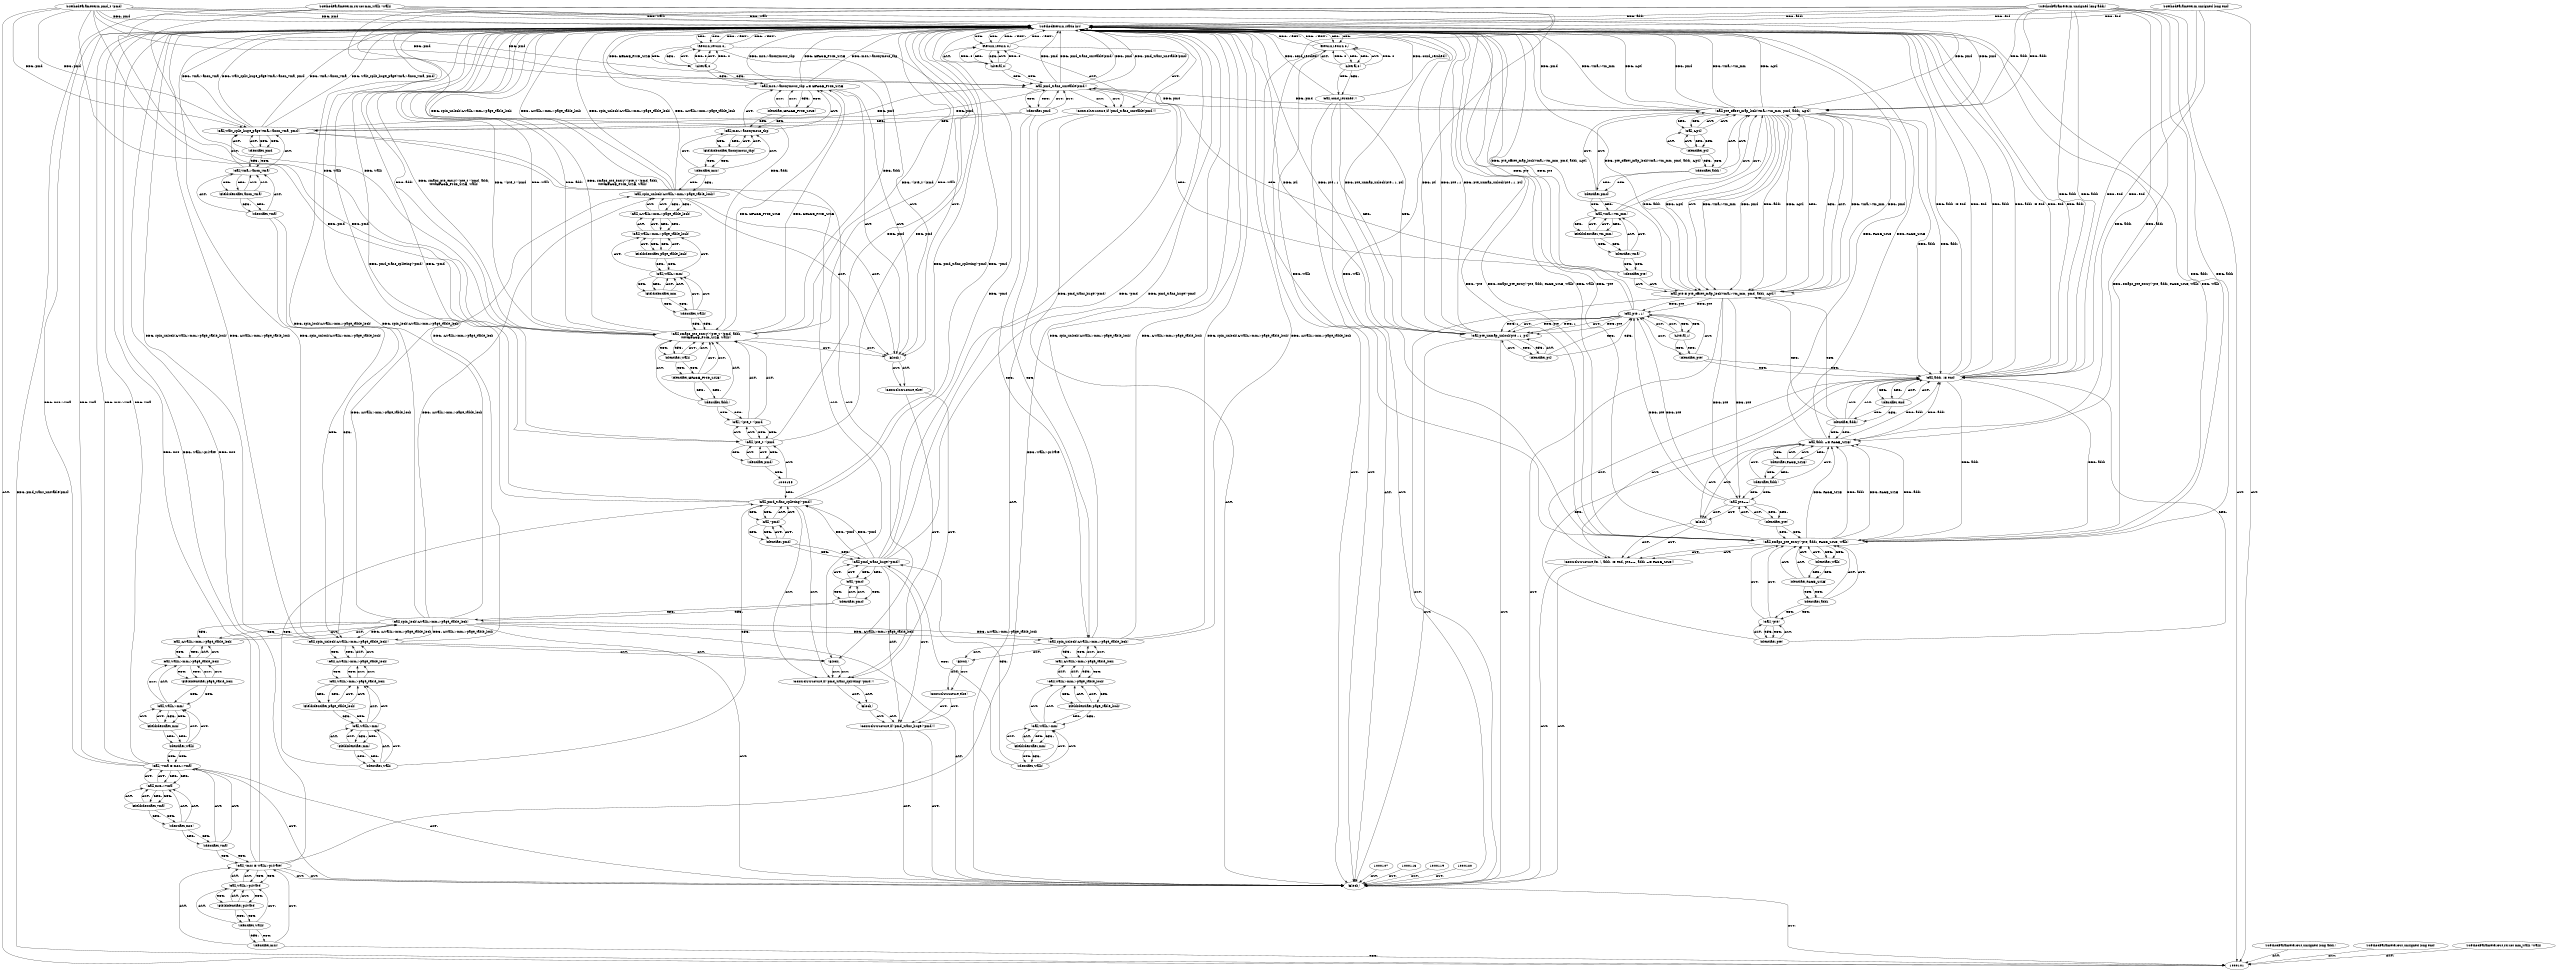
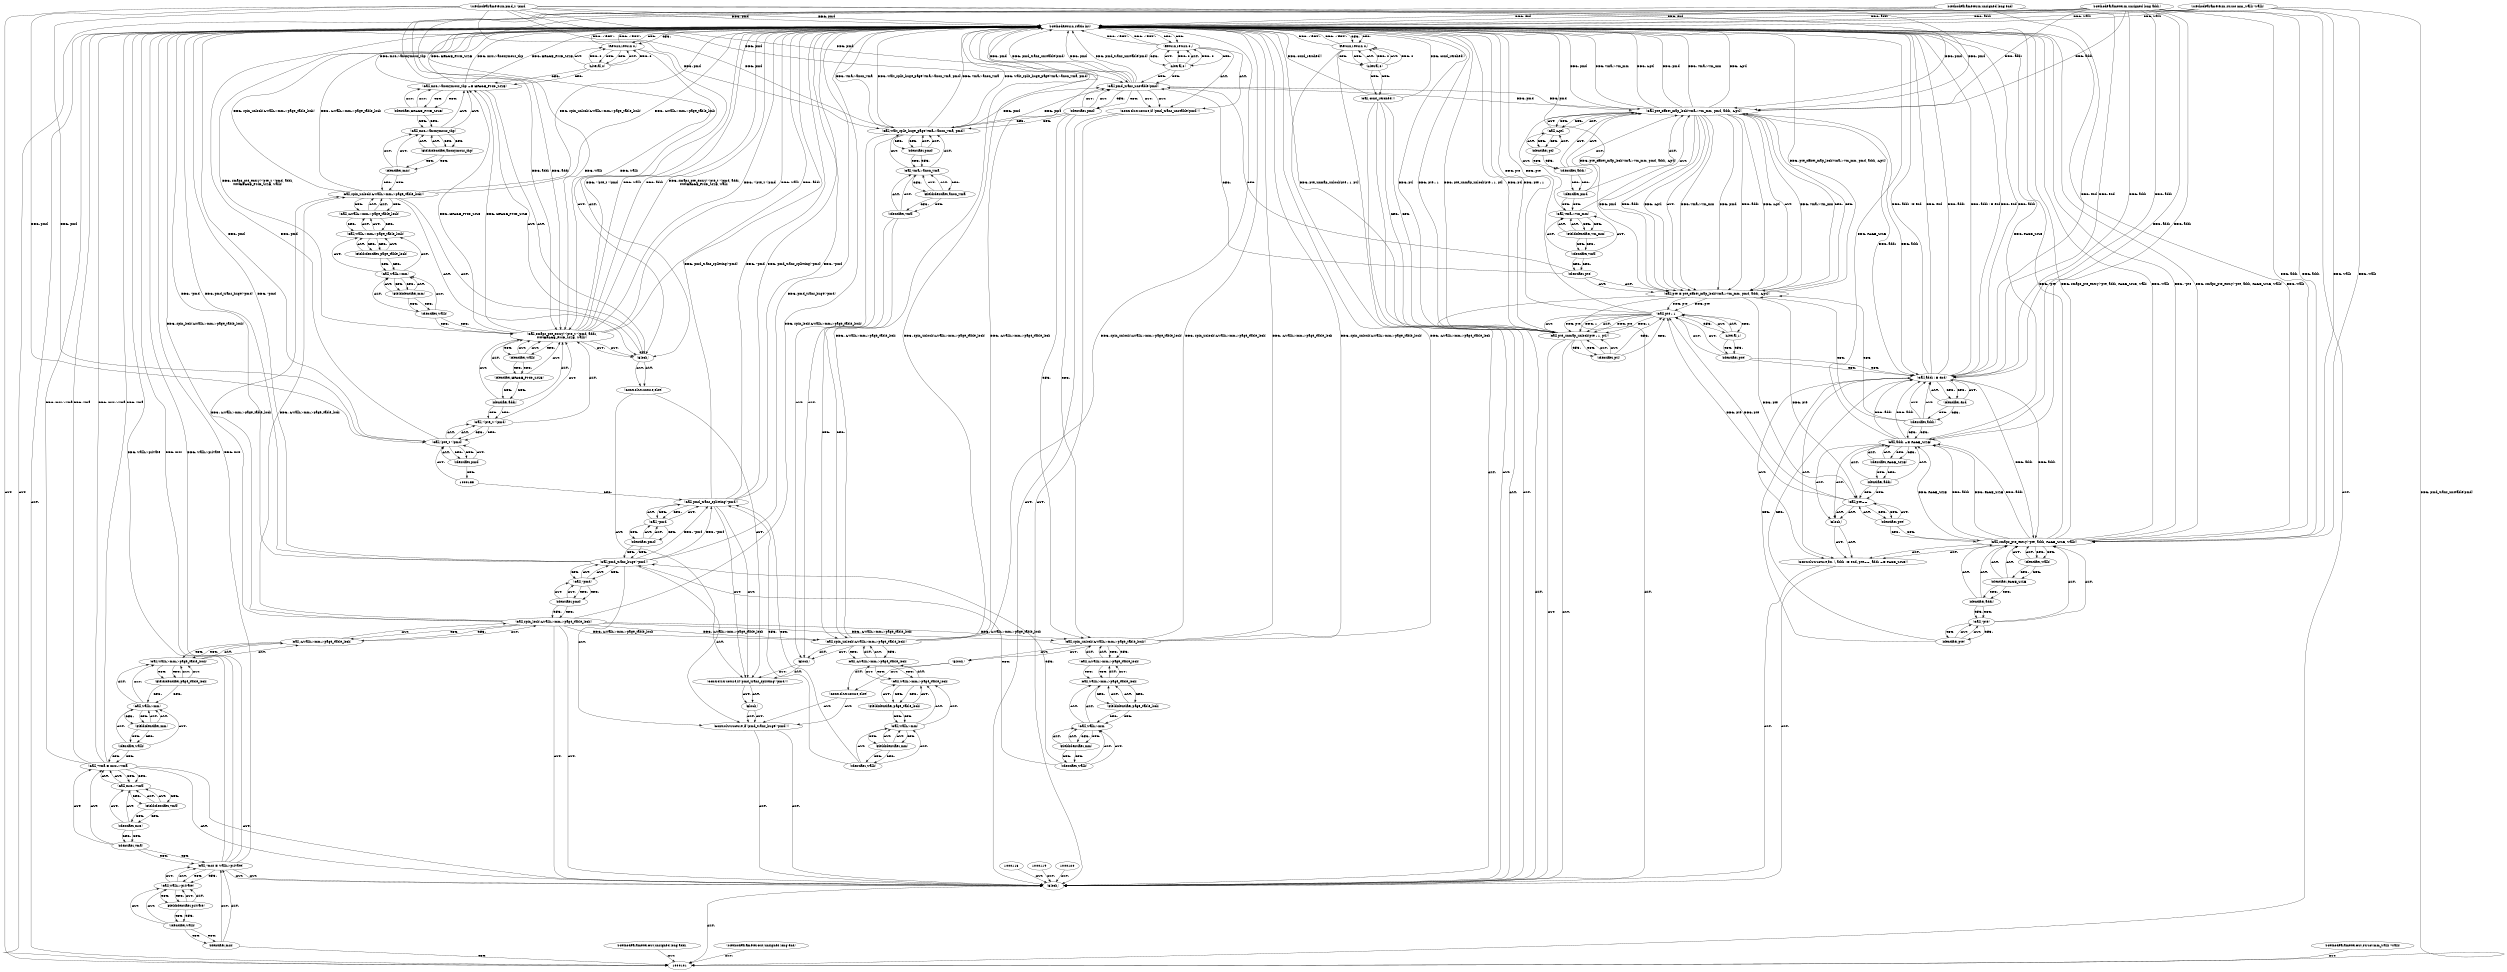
edge "(MethodReturn,static int)" -> "1000101": added, label "AST:"
node "1000107": removed
